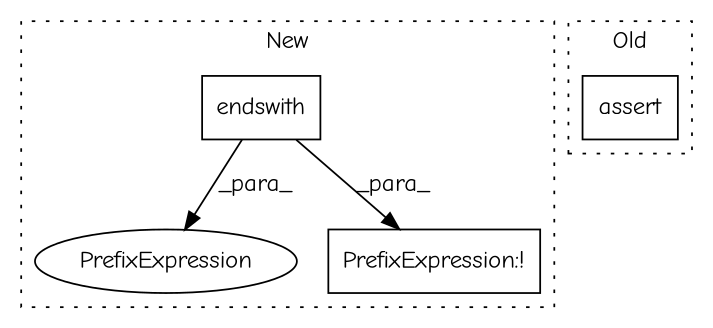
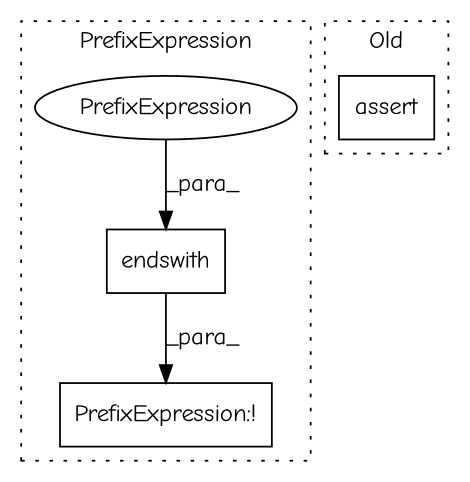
cluster "New": label "New" -> "PrefixExpression"
edge "endswith" -> "PrefixExpression": reversed
